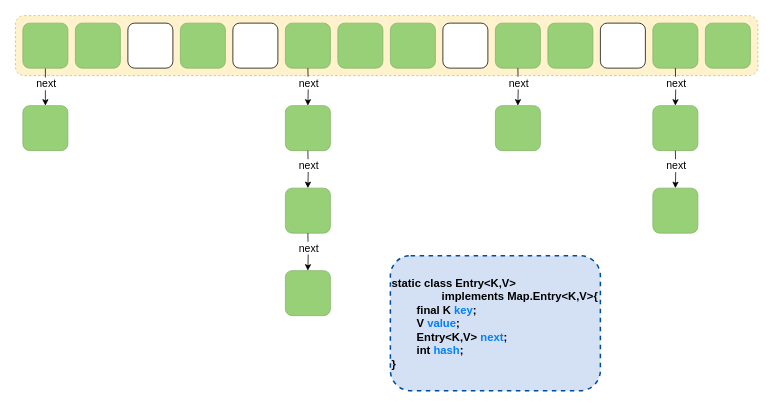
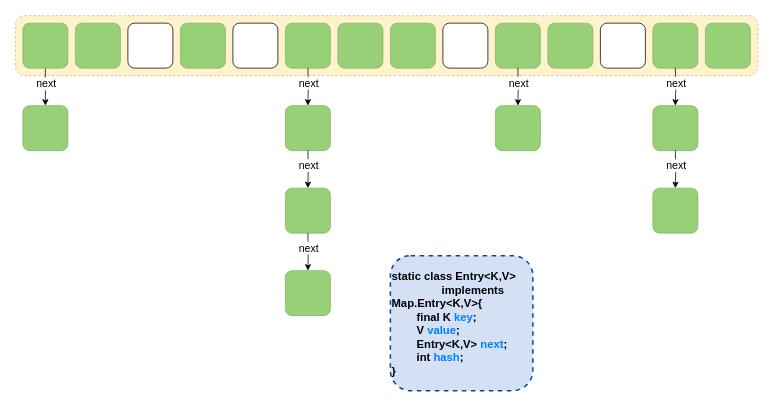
node "static class Entry<K,V> implements Map.Entry<K,V>{ final K key; V value; Entry<K,V> next; int hash;}": size 210x135 -> 143x135
